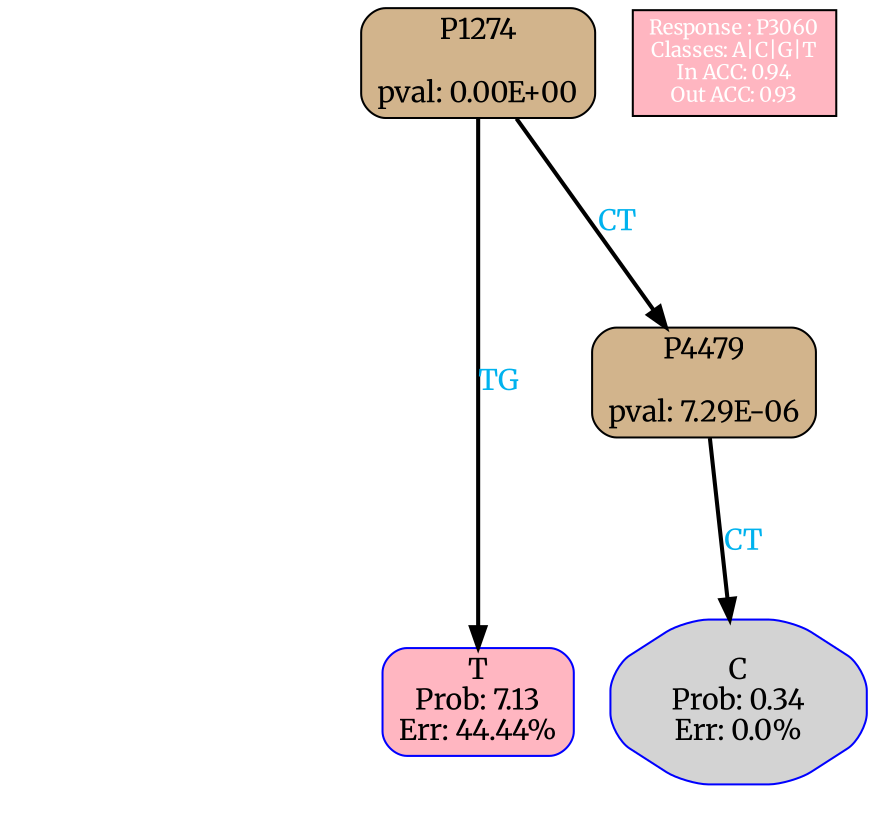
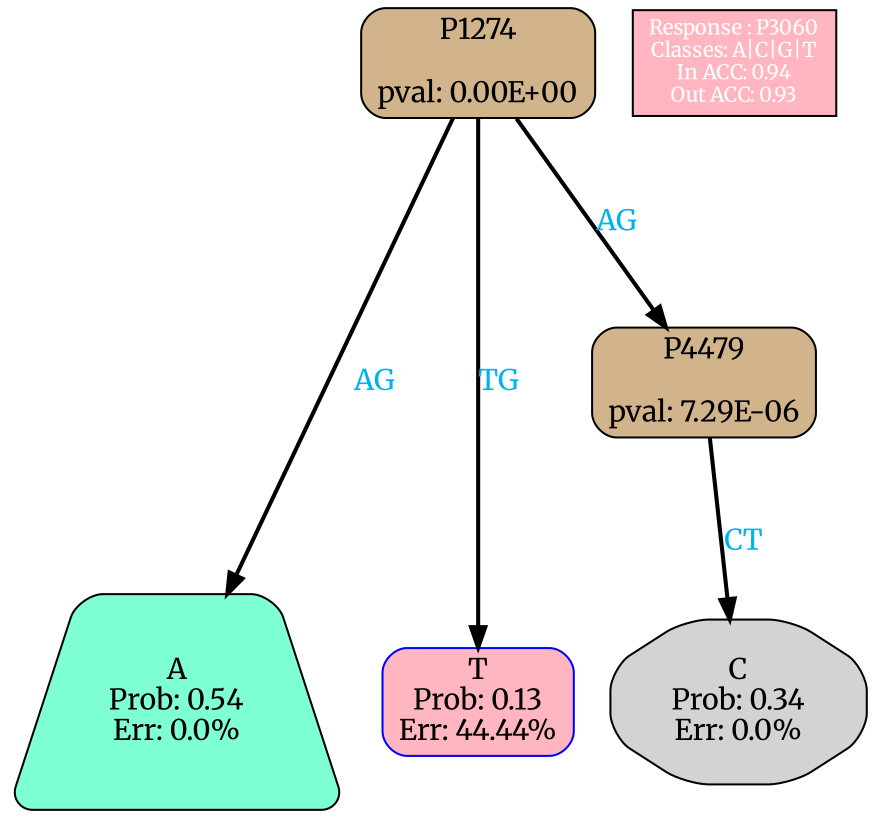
edge "P1274 pval: 0.00E+00" -> "P4479 pval: 7.29E-06": label "CT" -> "AG"
node "A Prob: 0.54 Err: 0.0%": added
node "T Prob: 7.13 Err: 44.44%": label "T Prob: 7.13 Err: 44.44%" -> "T Prob: 0.13 Err: 44.44%"
node "C Prob: 0.34 Err: 0.0%": color blue -> black
